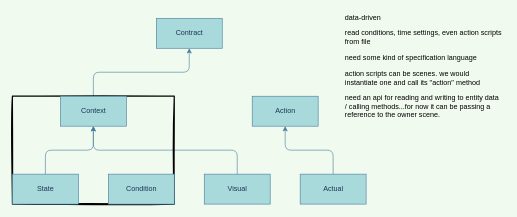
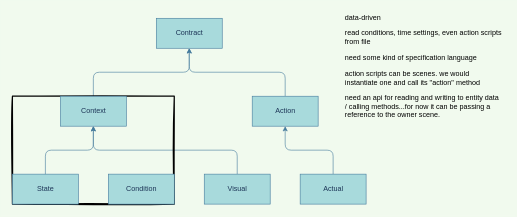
edge "Action" -> "Contract": added
